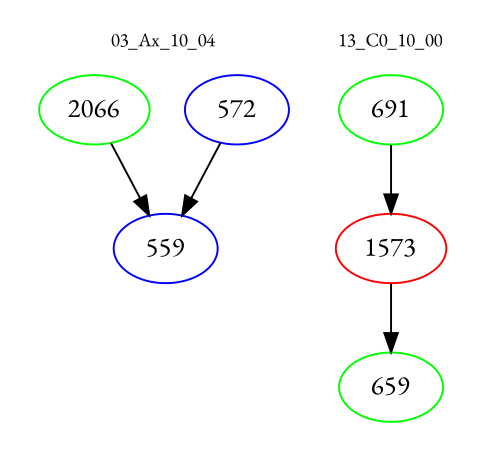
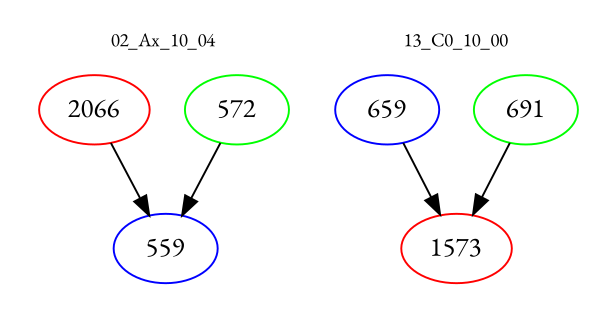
cluster "03_Ax_10_04": label "03_Ax_10_04" -> "02_Ax_10_04"
node "2066": color green -> red
node "572": color blue -> green
edge "1573" -> "659": reversed
node "659": color green -> blue
